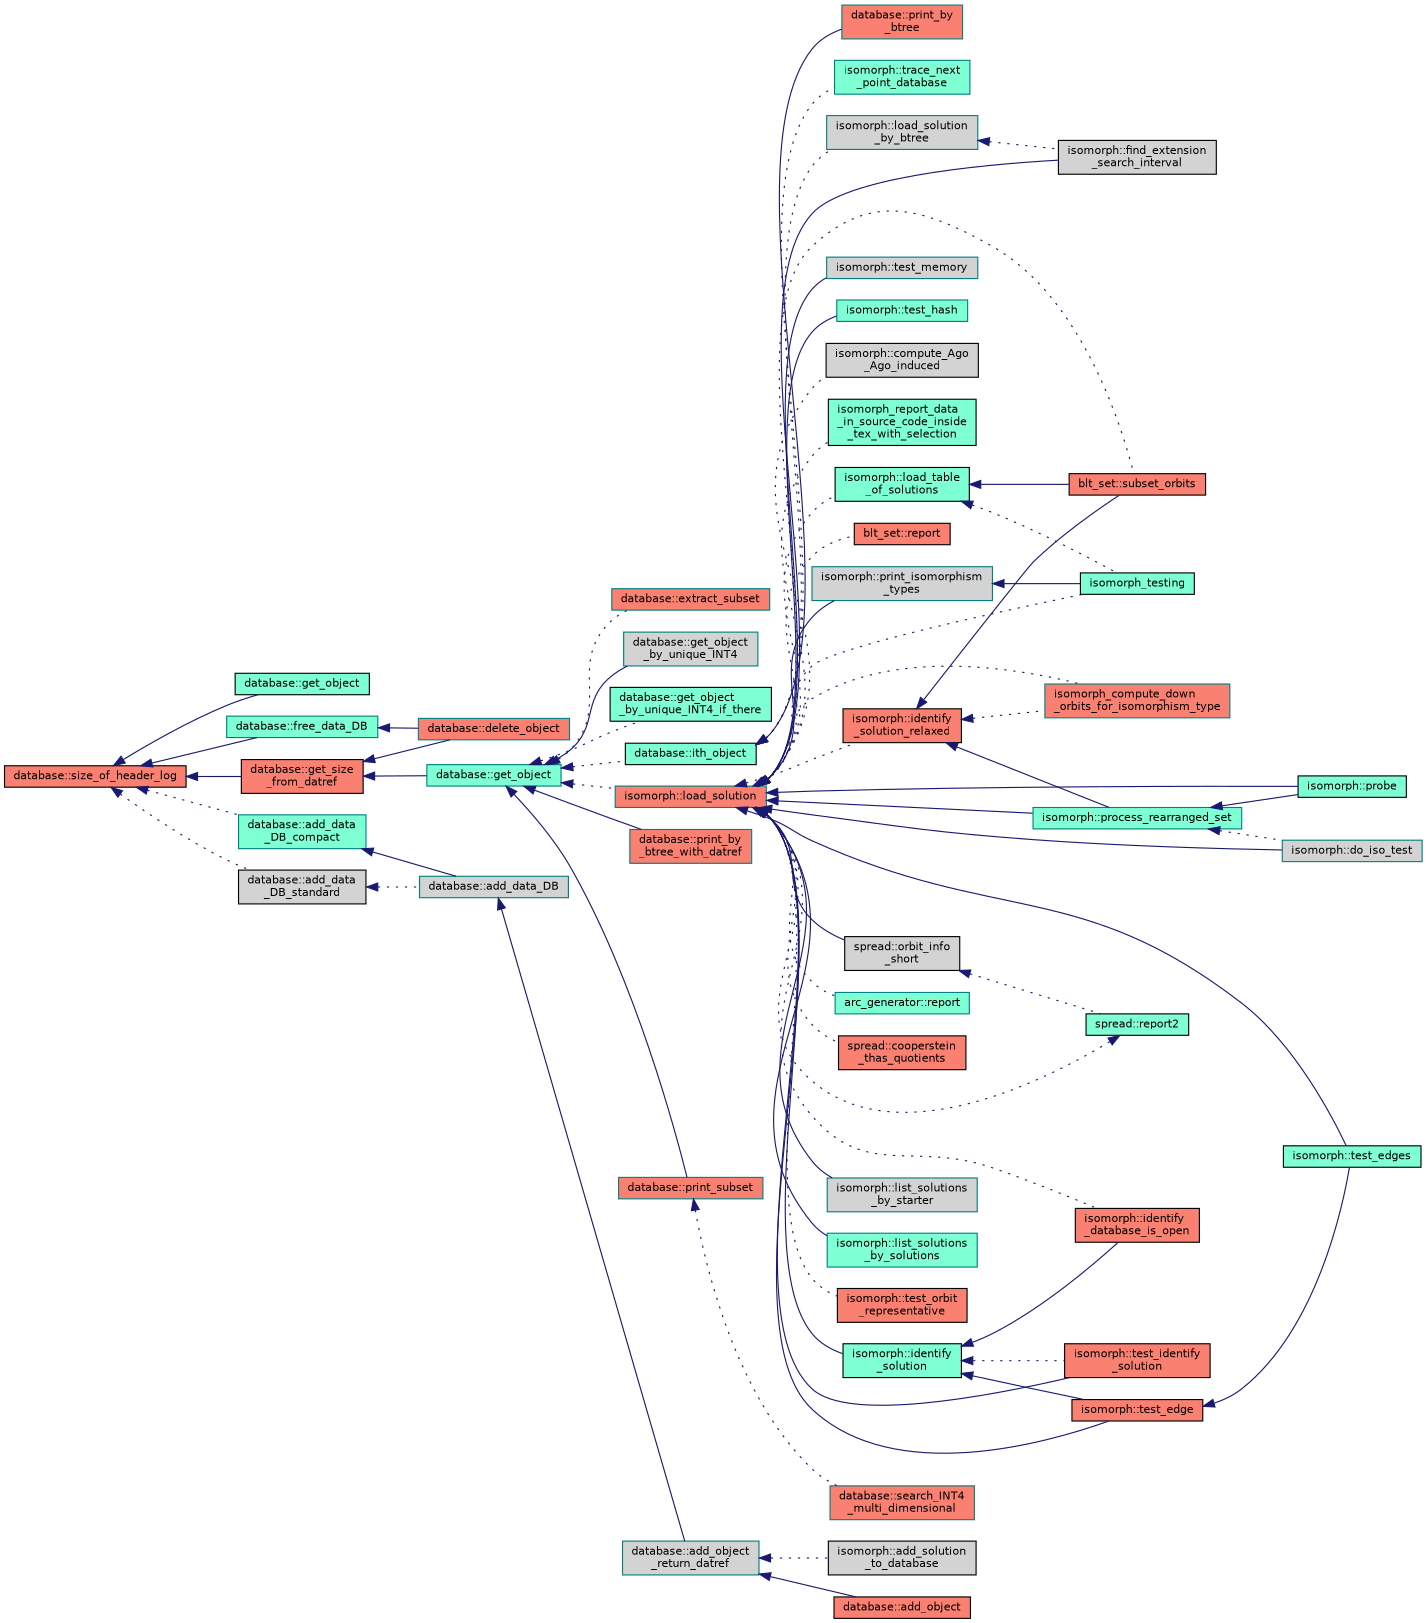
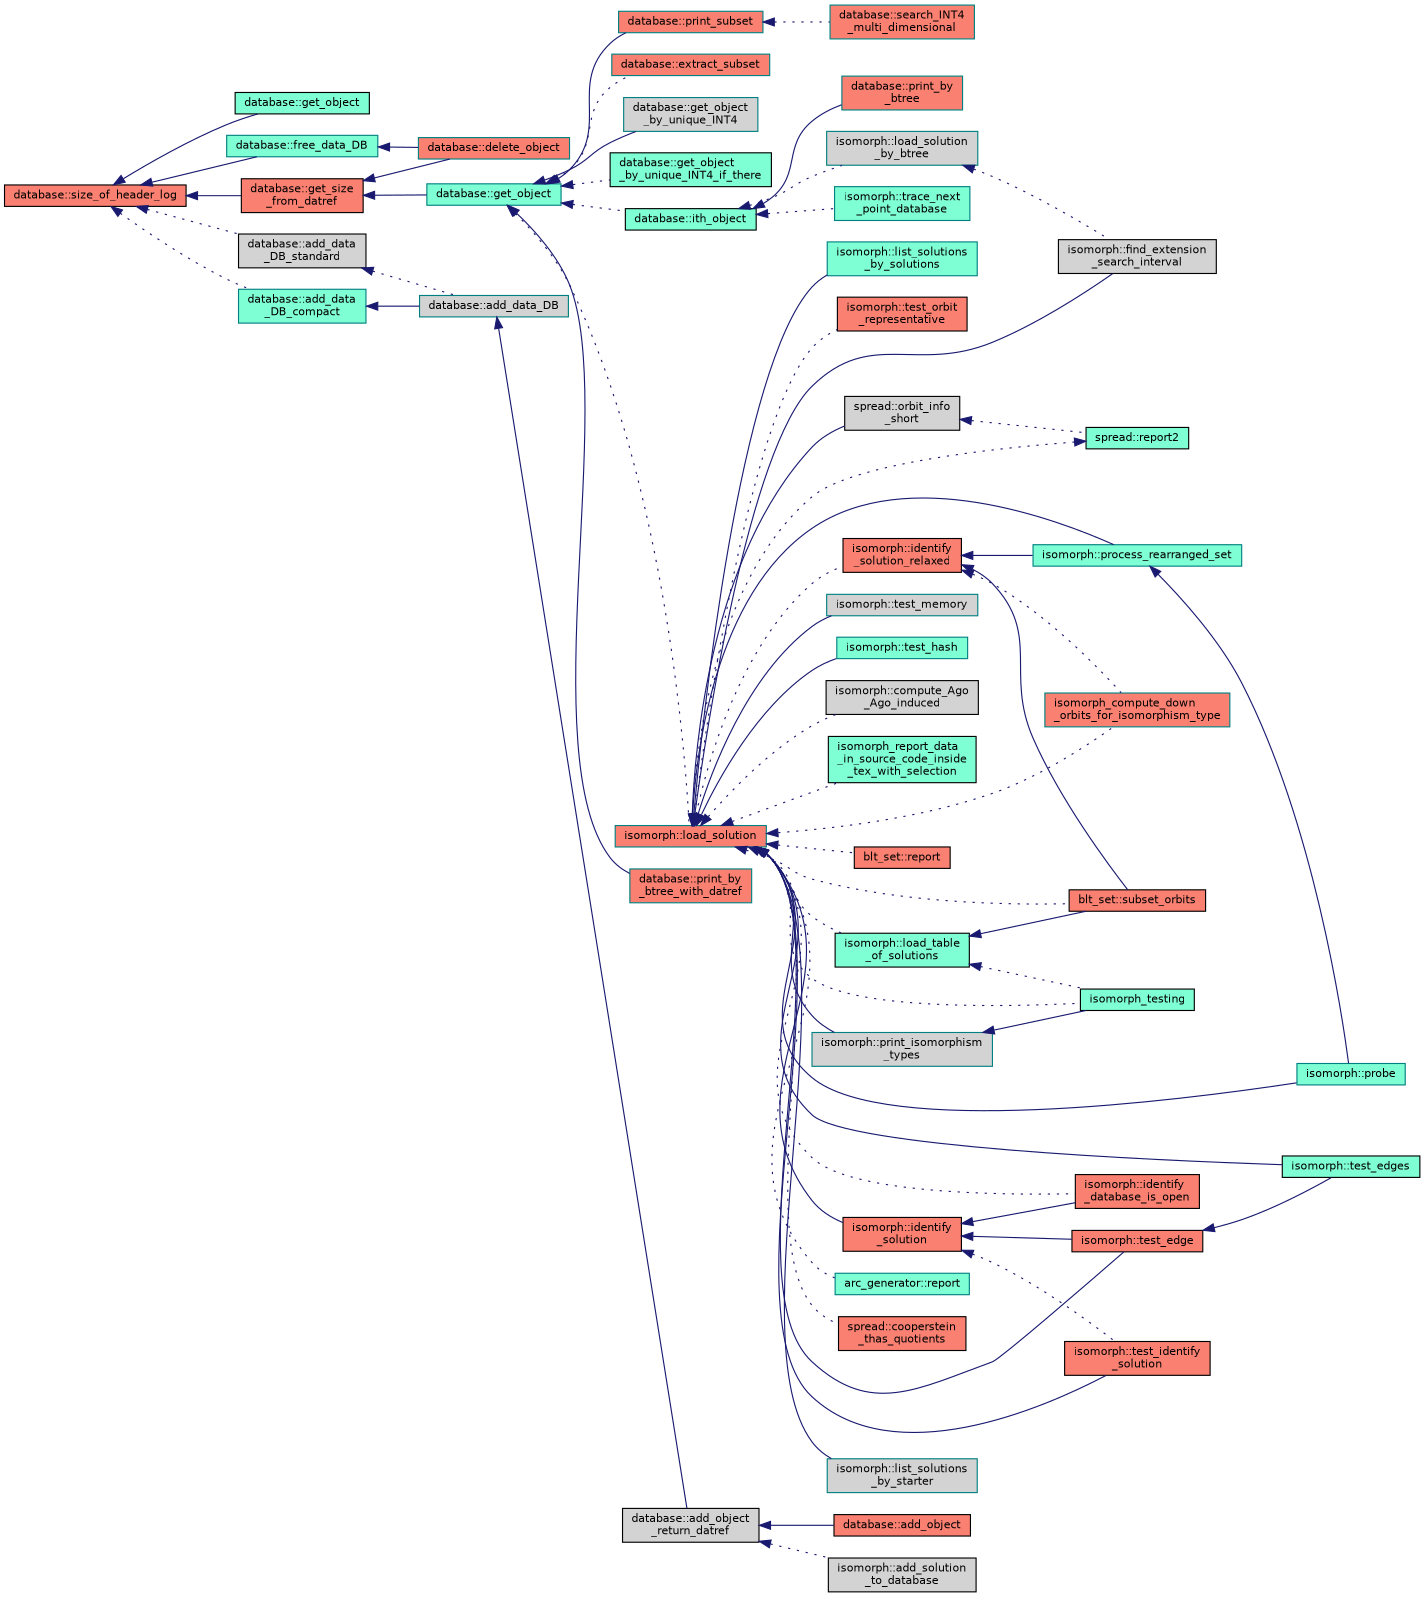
node "isomorph::probe": color black -> teal
node "isomorph::do_iso_test": removed
node "isomorph::identify _solution": fillcolor aquamarine -> salmon
node "database::add_object _return_datref": color teal -> black
